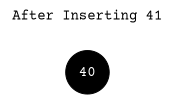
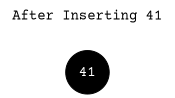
node "40": label "40" -> "41"
